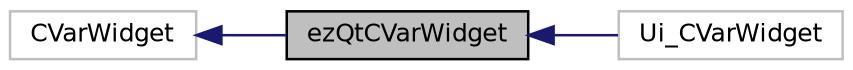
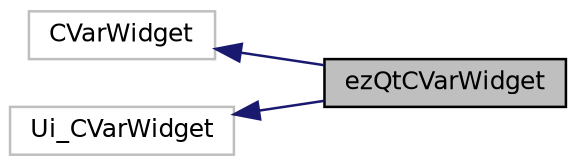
edge "Ui_CVarWidget" -> "ezQtCVarWidget": reversed
